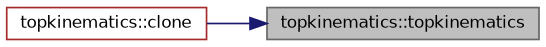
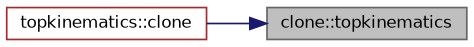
node "topkinematics::topkinematics": label "topkinematics::topkinematics" -> "clone::topkinematics"
